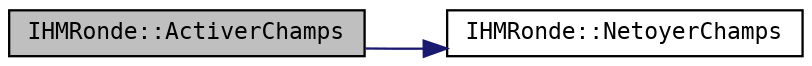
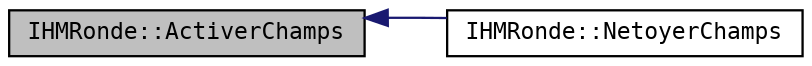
edge "IHMRonde::ActiverChamps" -> "IHMRonde::NetoyerChamps": reversed
